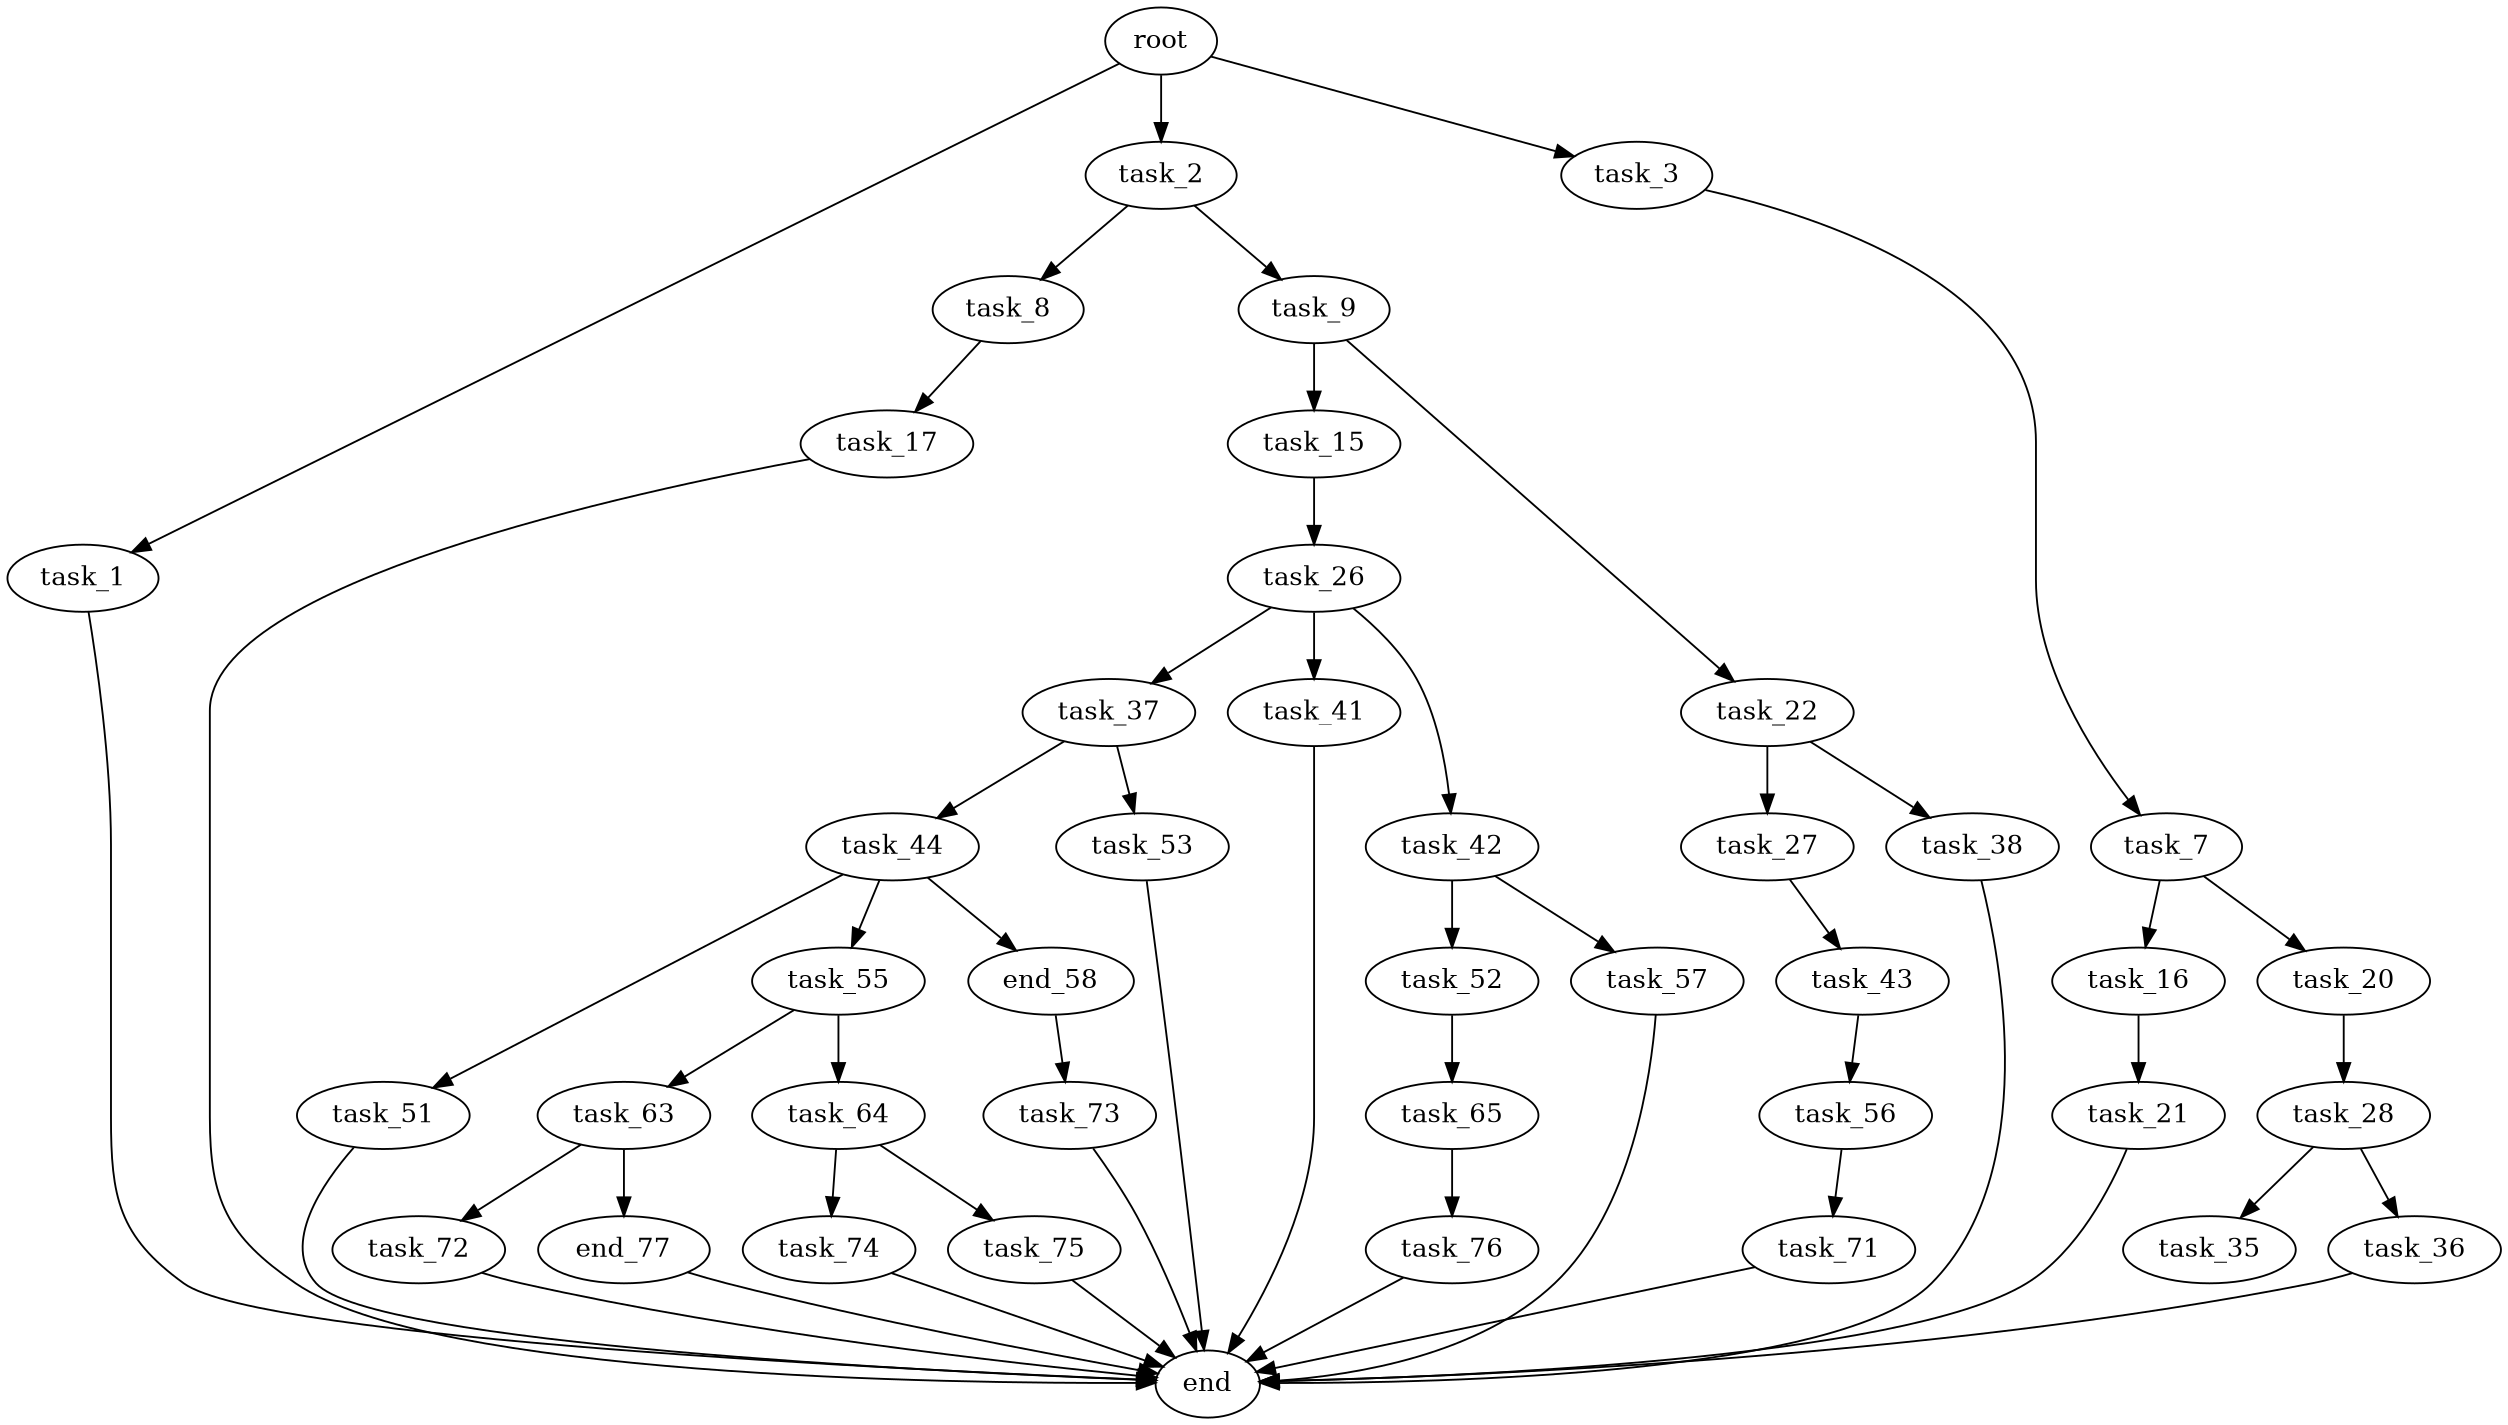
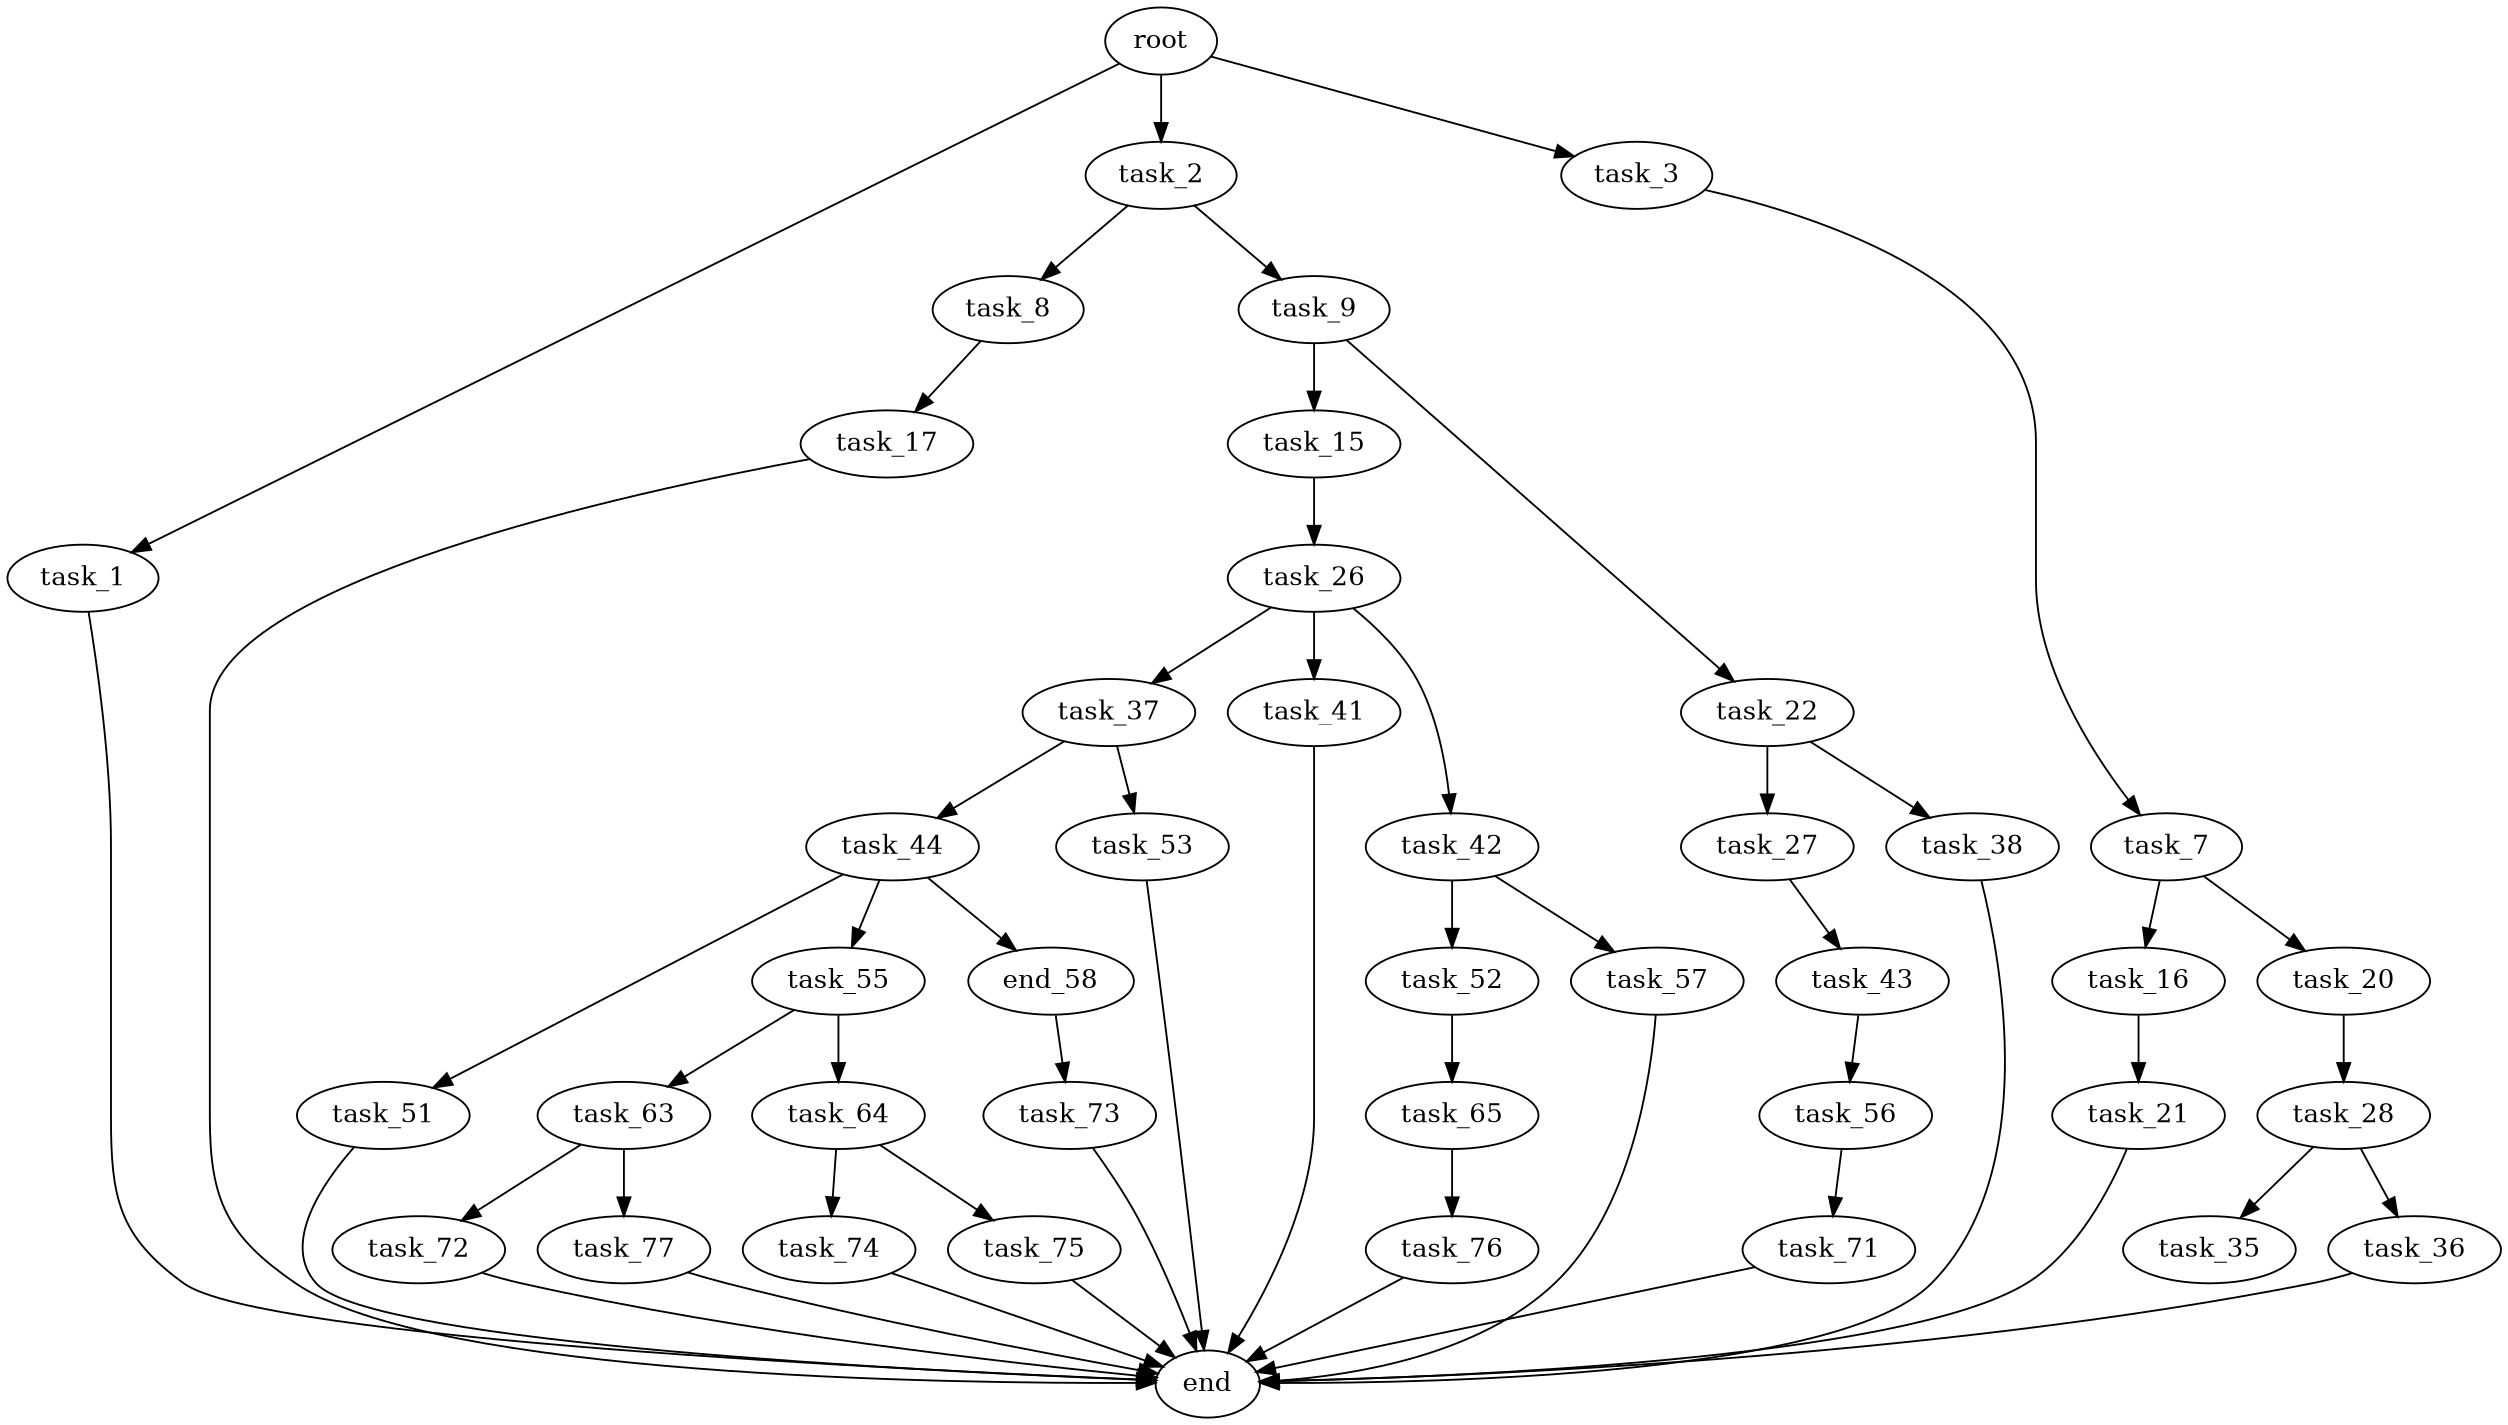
node "end_77": label "end_77" -> "task_77"
